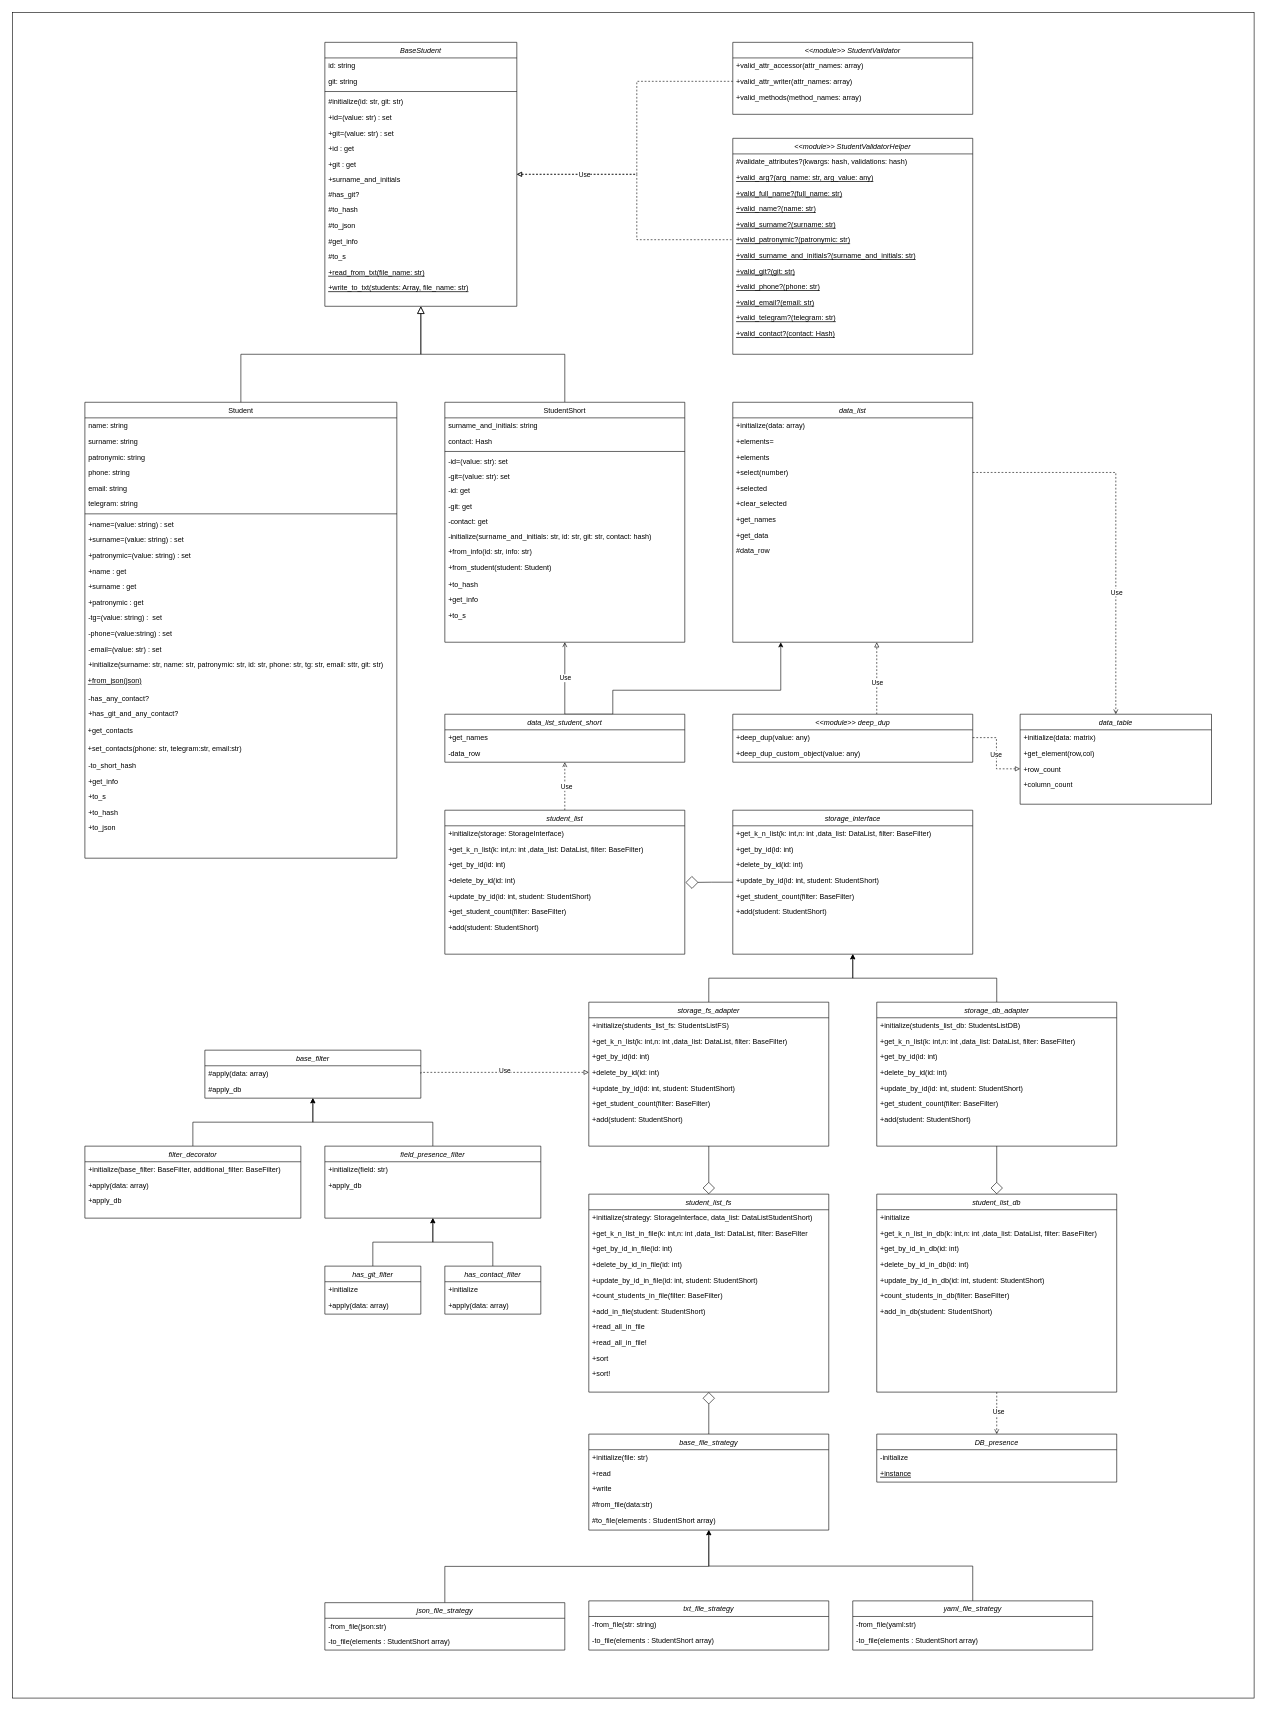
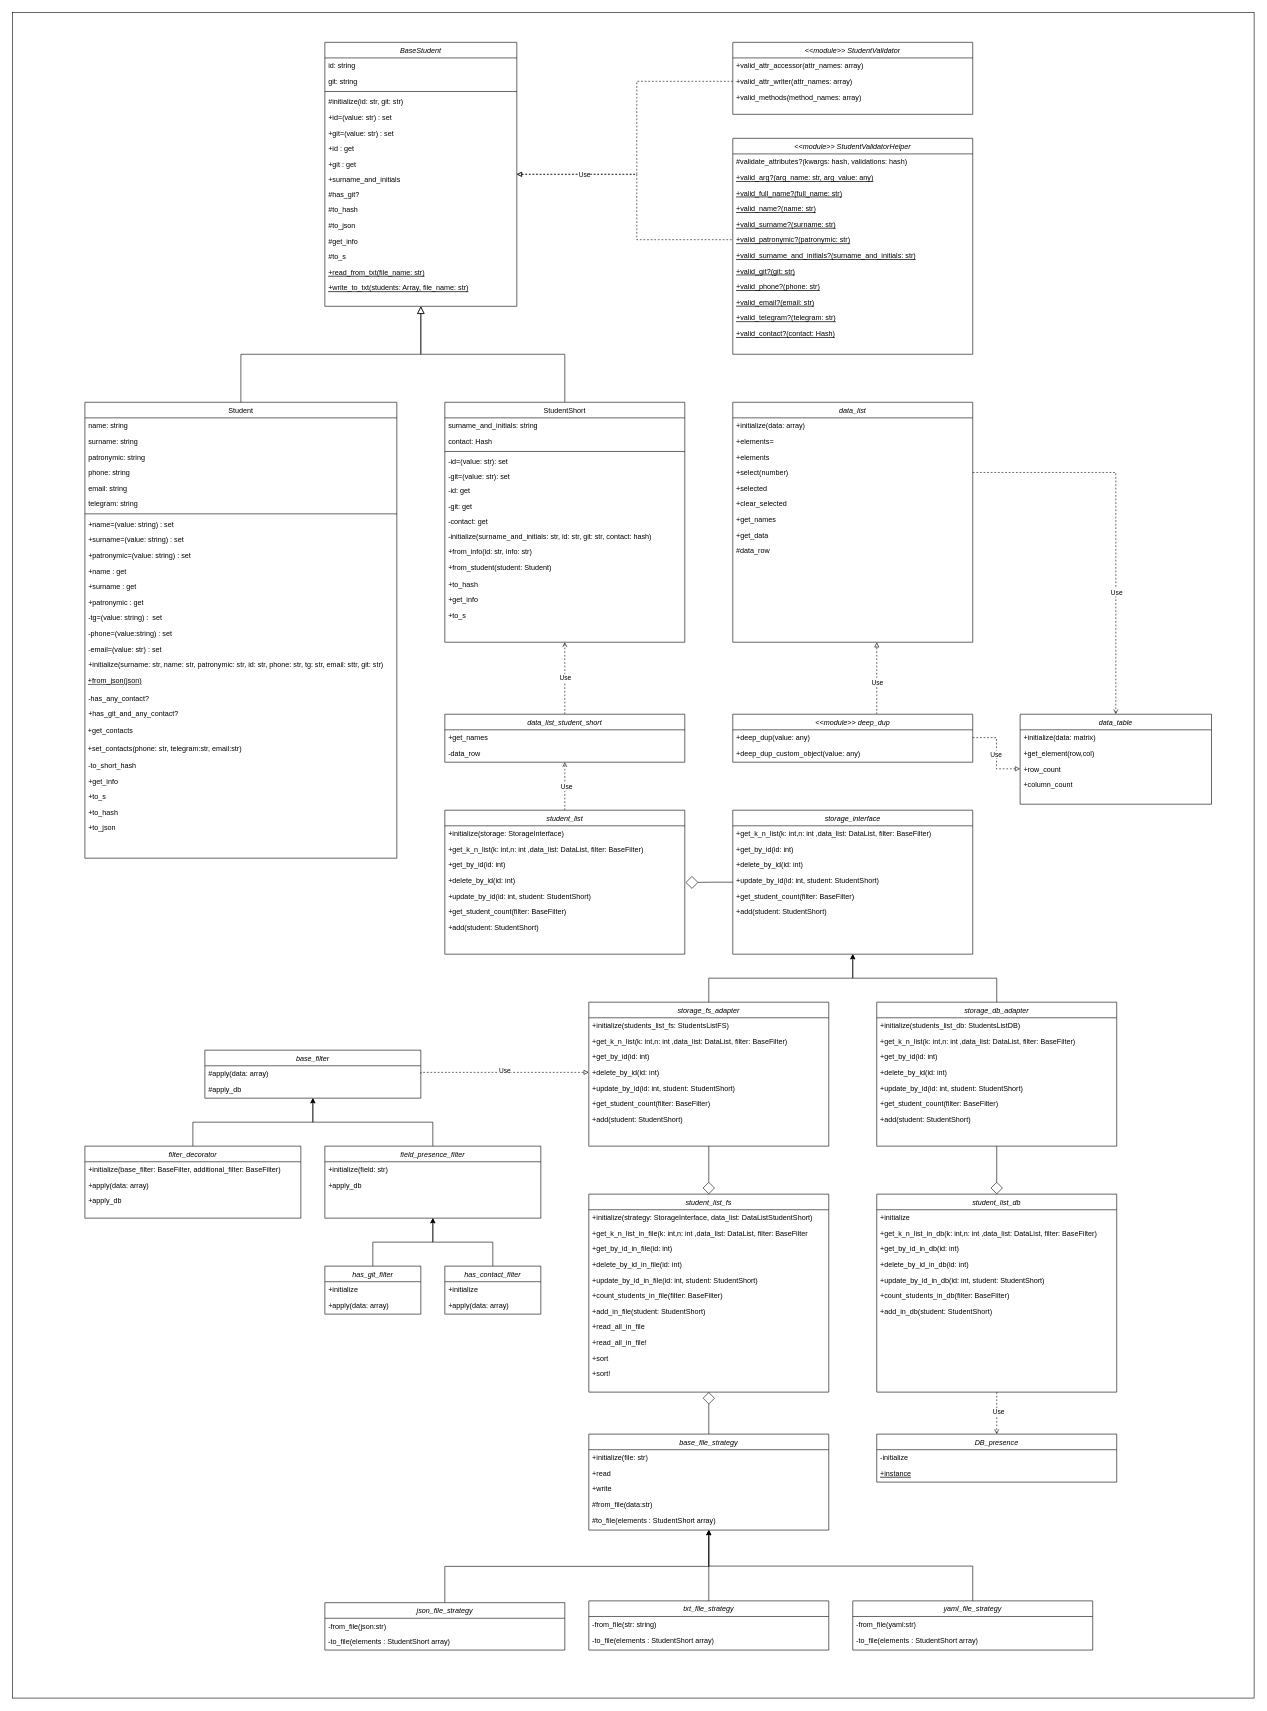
edge "data_list_student_short" -> "StudentShort": style solid -> dashed
edge "data_list_student_short" -> "data_list": removed
edge "txt_file_strategy" -> "base_file_strategy": added
